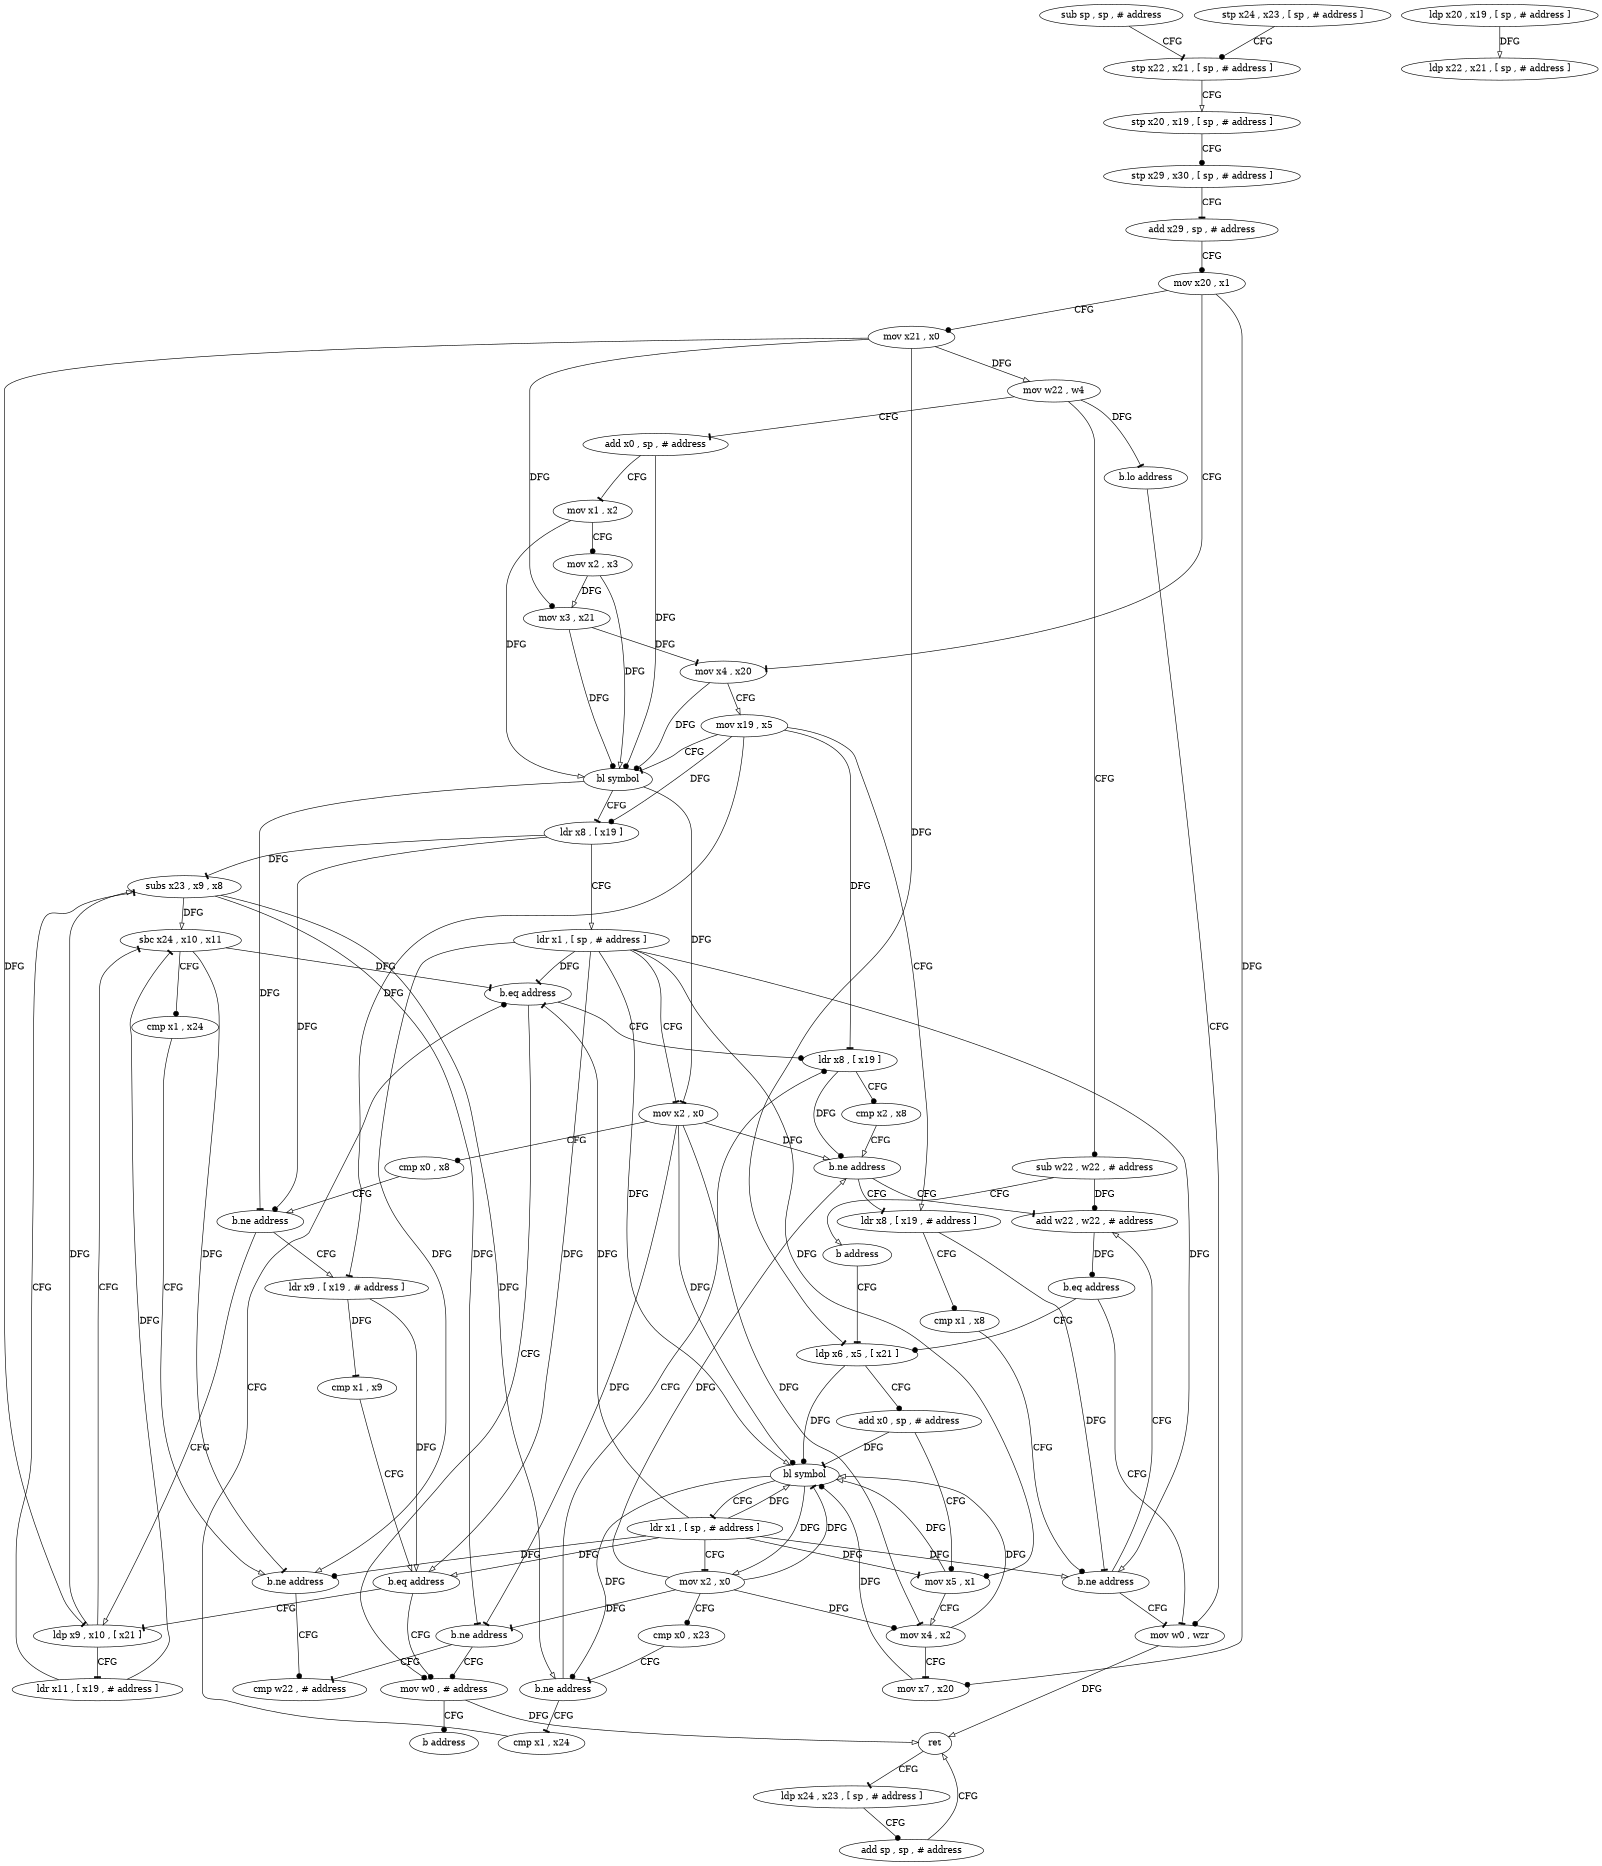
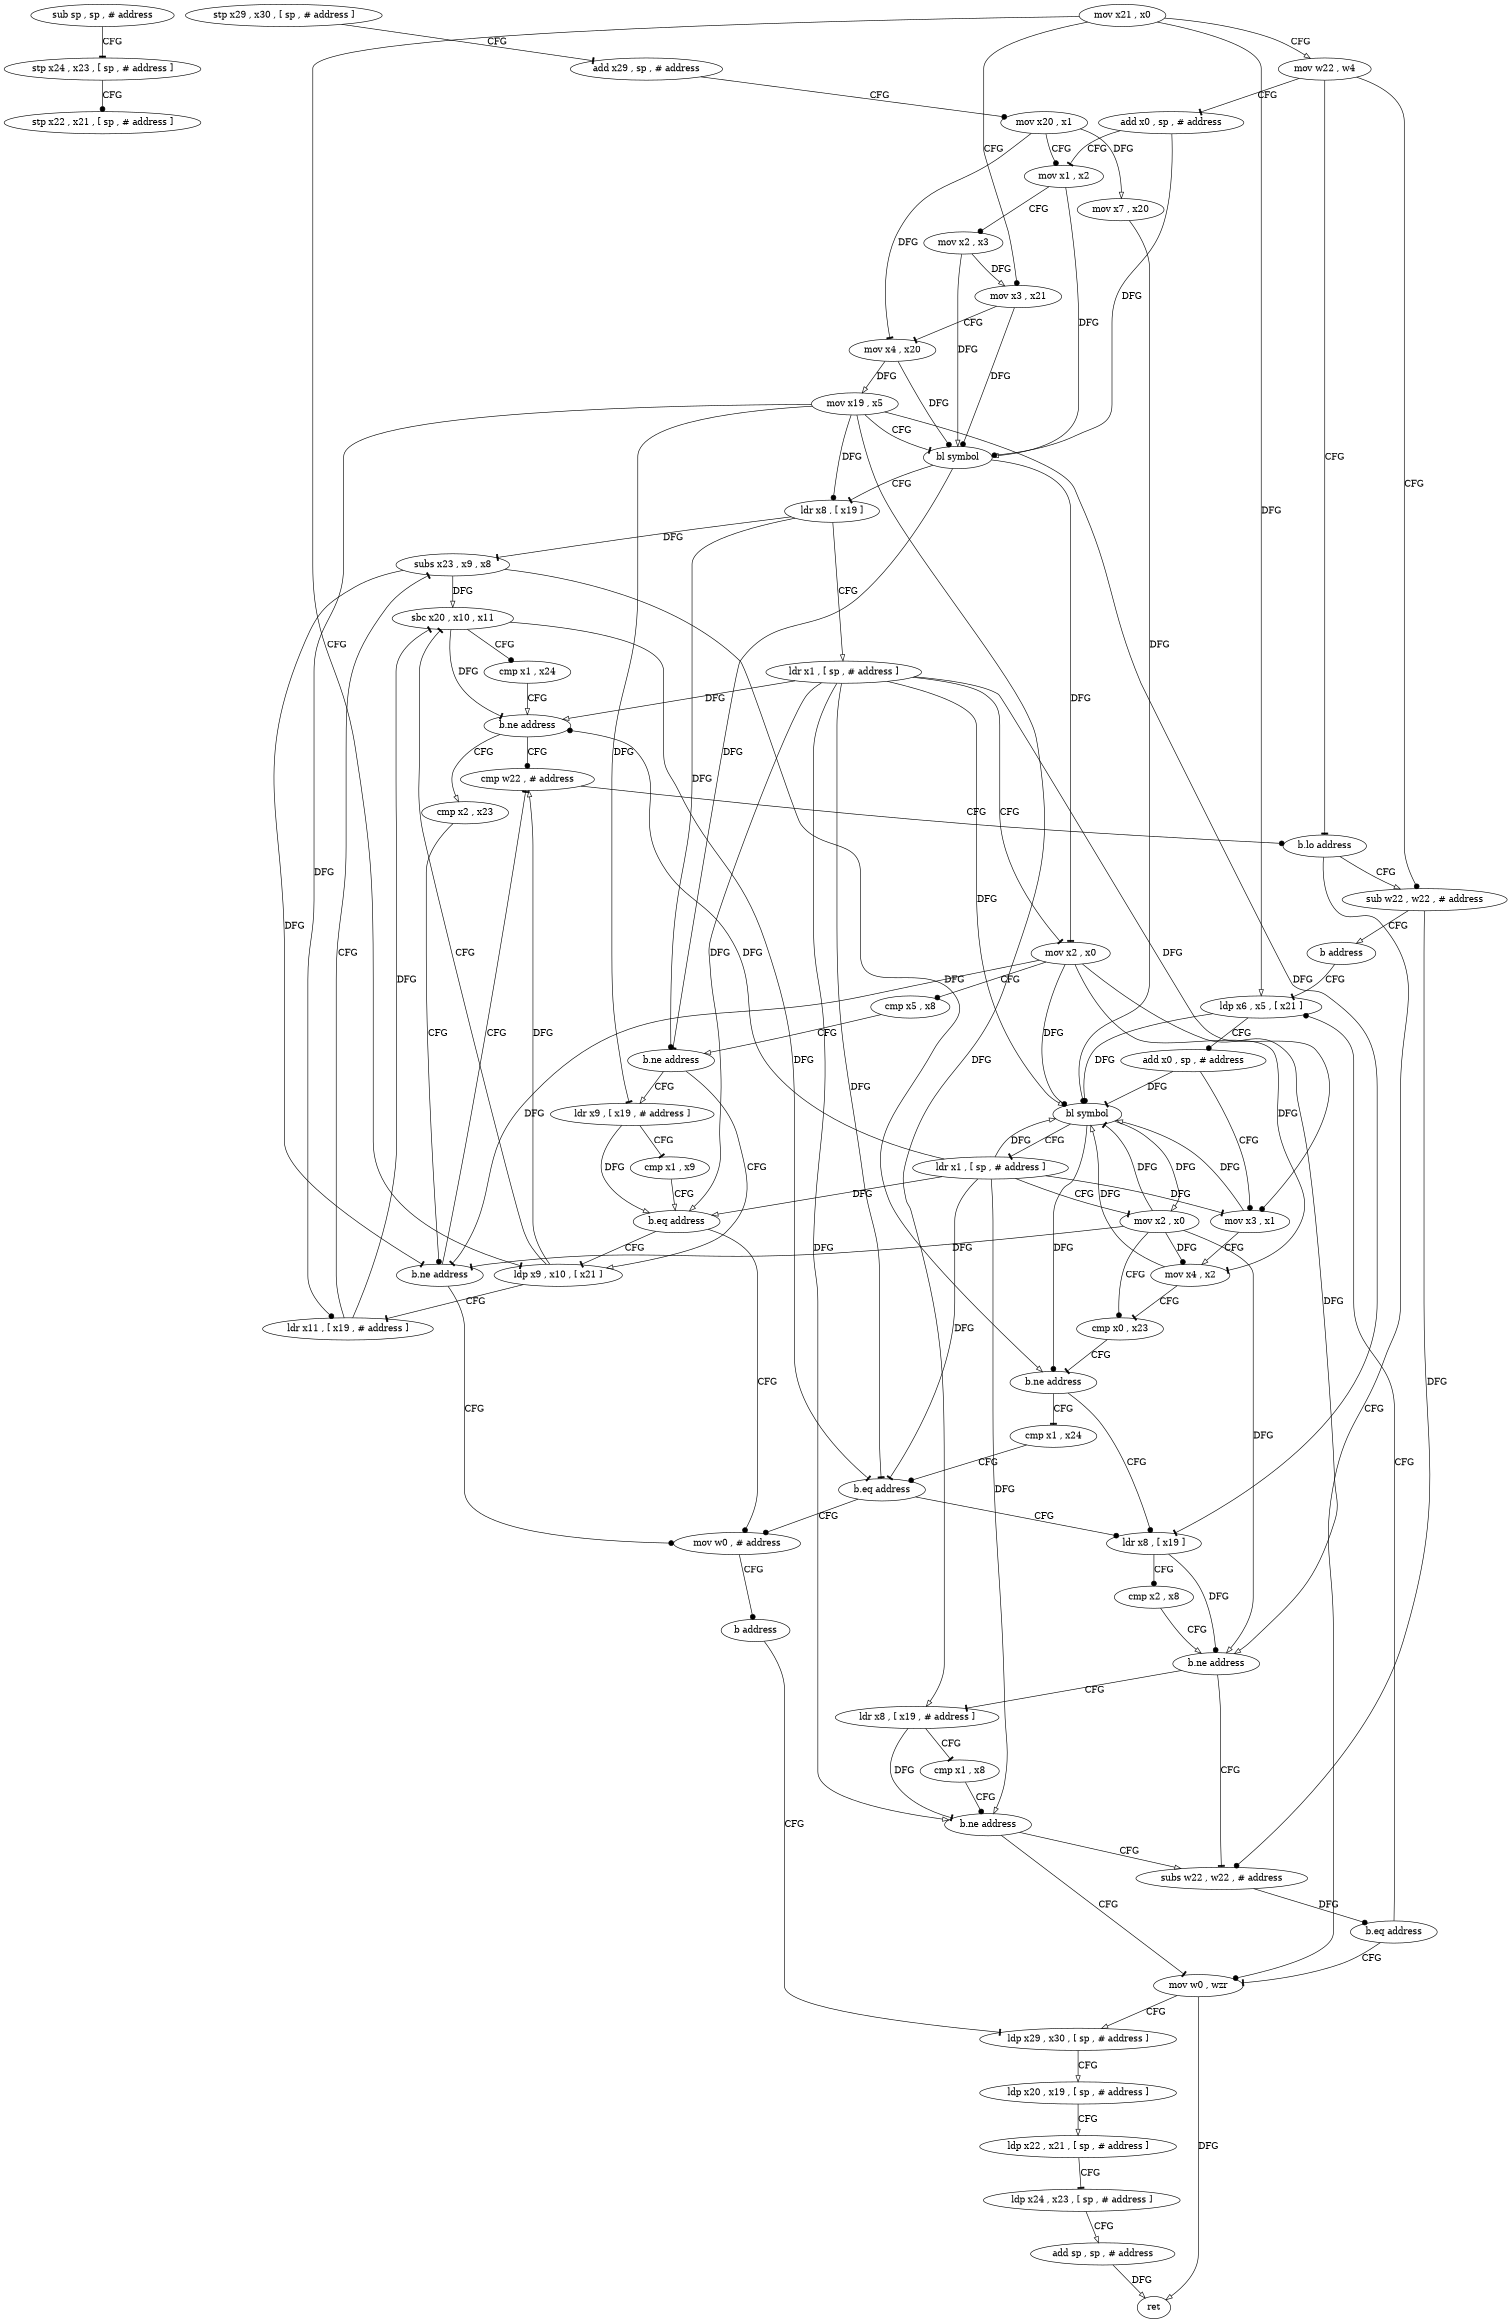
edge "sub sp , sp , # address" -> "stp x22 , x21 , [ sp , # address ]": now "sub sp , sp , # address" -> "stp x24 , x23 , [ sp , # address ]"
edge "ldp x20 , x19 , [ sp , # address ]" -> "ldp x22 , x21 , [ sp , # address ]": label "DFG" -> "CFG"
node "stp x20 , x19 , [ sp , # address ]": removed
edge "mov x20 , x1" -> "mov x21 , x0": now "mov x20 , x1" -> "mov x1 , x2"
edge "mov x21 , x0" -> "mov w22 , w4": label "DFG" -> "CFG"
edge "mov w22 , w4" -> "b.lo address": label "DFG" -> "CFG"
edge "mov x21 , x0" -> "mov x3 , x21": label "DFG" -> "CFG"
edge "mov x20 , x1" -> "mov x4 , x20": label "CFG" -> "DFG"
edge "mov x3 , x21" -> "mov x4 , x20": label "DFG" -> "CFG"
edge "mov x19 , x5" -> "ldr x11 , [ x19 , # address ]": added, label "DFG"
edge "mov x4 , x20" -> "mov x19 , x5": label "CFG" -> "DFG"
node "cmp x2 , x23": added
edge "cmp w22 , # address" -> "b.lo address": added, label "CFG"
edge "b.lo address" -> "sub w22 , w22 , # address": added, label "CFG"
edge "mov x21 , x0" -> "ldp x6 , x5 , [ x21 ]": arrowhead tee -> onormal
node "sbc x24 , x10 , x11": label "sbc x24 , x10 , x11" -> "sbc x20 , x10 , x11"
edge "mov x21 , x0" -> "ldp x9 , x10 , [ x21 ]": label "DFG" -> "CFG"
edge "mov x19 , x5" -> "ldr x8 , [ x19 , # address ]": label "CFG" -> "DFG"
edge "mov x20 , x1" -> "mov x7 , x20": arrowhead dot -> onormal
node "cmp x0 , x8": label "cmp x0 , x8" -> "cmp x5 , x8"
node "add w22 , w22 , # address": label "add w22 , w22 , # address" -> "subs w22 , w22 , # address"
edge "ldp x9 , x10 , [ x21 ]" -> "subs x23 , x9 , x8": now "ldp x9 , x10 , [ x21 ]" -> "cmp w22 , # address"
edge "ldr x8 , [ x19 , # address ]" -> "cmp x1 , x8": arrowhead dot -> tee
edge "ldr x9 , [ x19 , # address ]" -> "cmp x1 , x9": label "DFG" -> "CFG"
node "mov x5 , x1": label "mov x5 , x1" -> "mov x3 , x1"
edge "mov x4 , x2" -> "mov x7 , x20": now "mov x4 , x2" -> "cmp x0 , x23"
edge "mov w0 , # address" -> "ret": removed, label "DFG"
edge "ret" -> "ldp x24 , x23 , [ sp , # address ]": now "ldp x22 , x21 , [ sp , # address ]" -> "ldp x24 , x23 , [ sp , # address ]"
edge "add sp , sp , # address" -> "ret": label "CFG" -> "DFG"
edge "ldp x24 , x23 , [ sp , # address ]" -> "add sp , sp , # address": arrowhead dot -> onormal
node "ldp x29 , x30 , [ sp , # address ]": added
